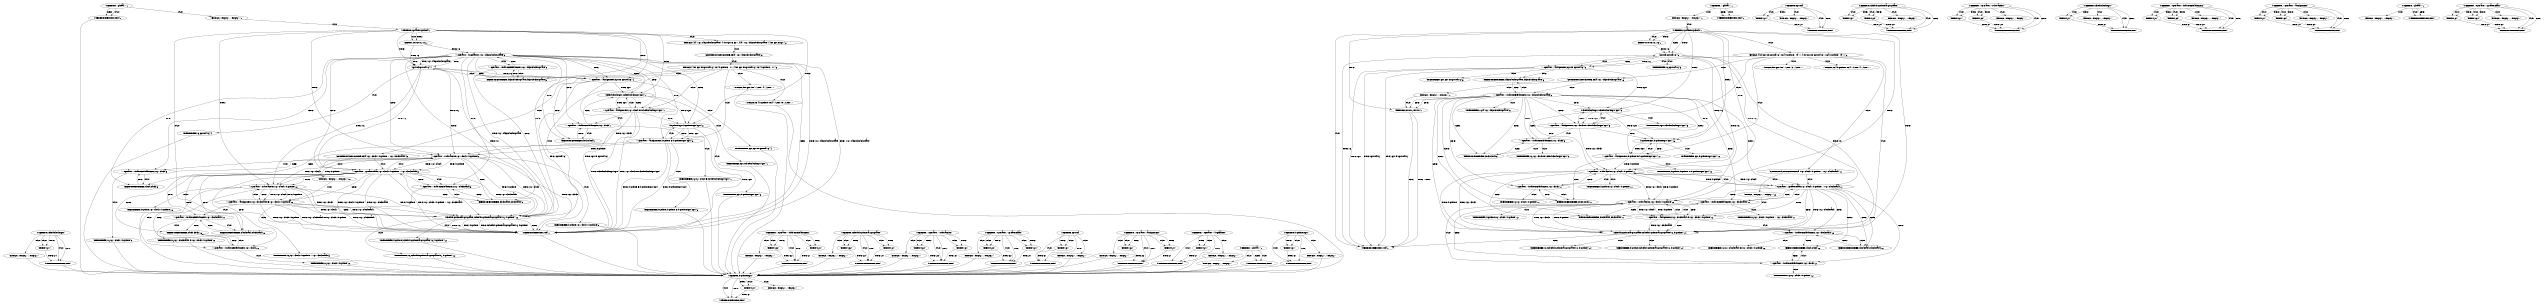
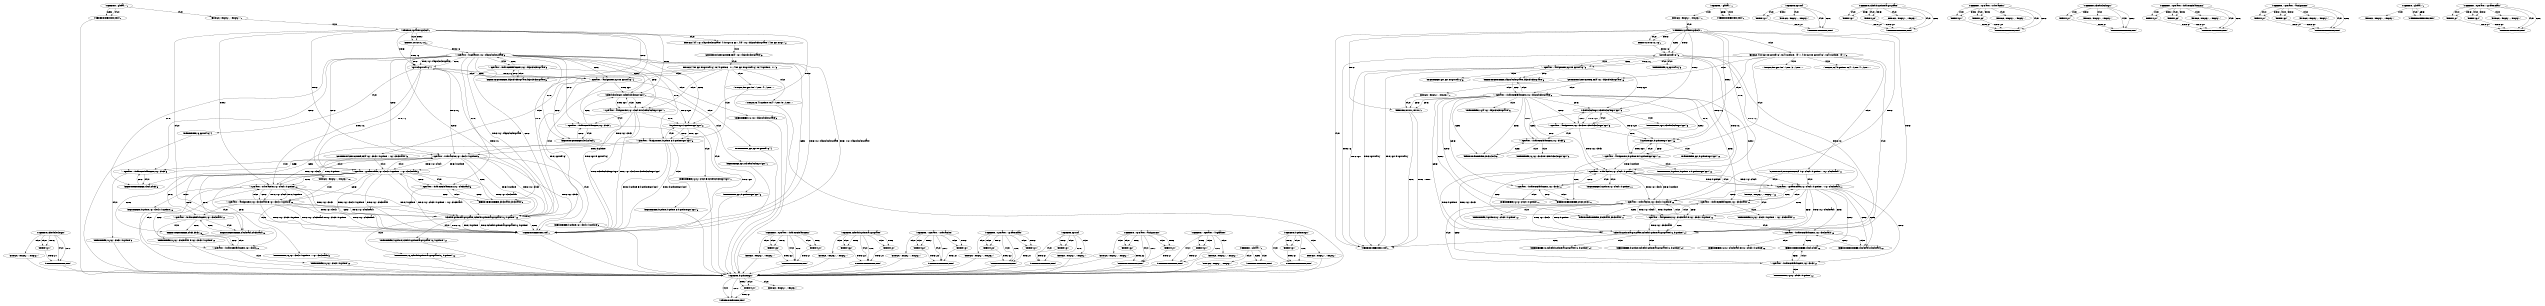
node "(IDENTIFIER,rq,!rq->skip_clock_update)": added
